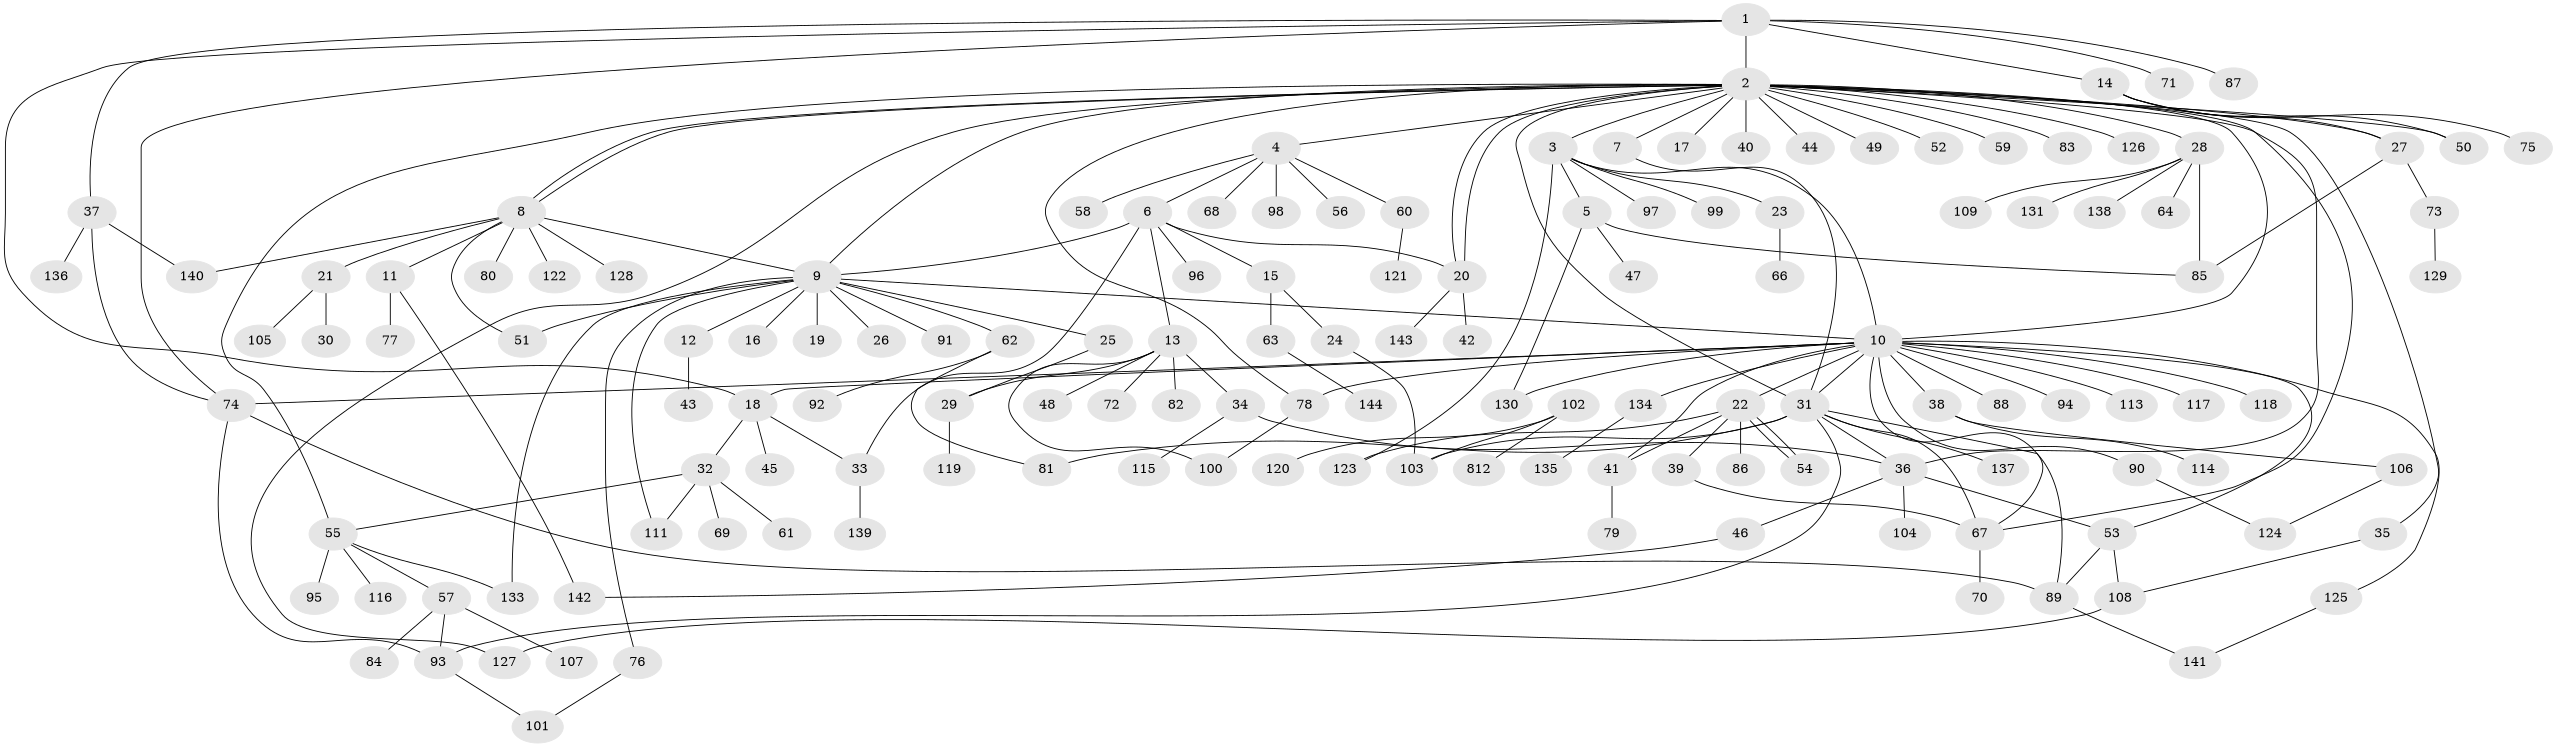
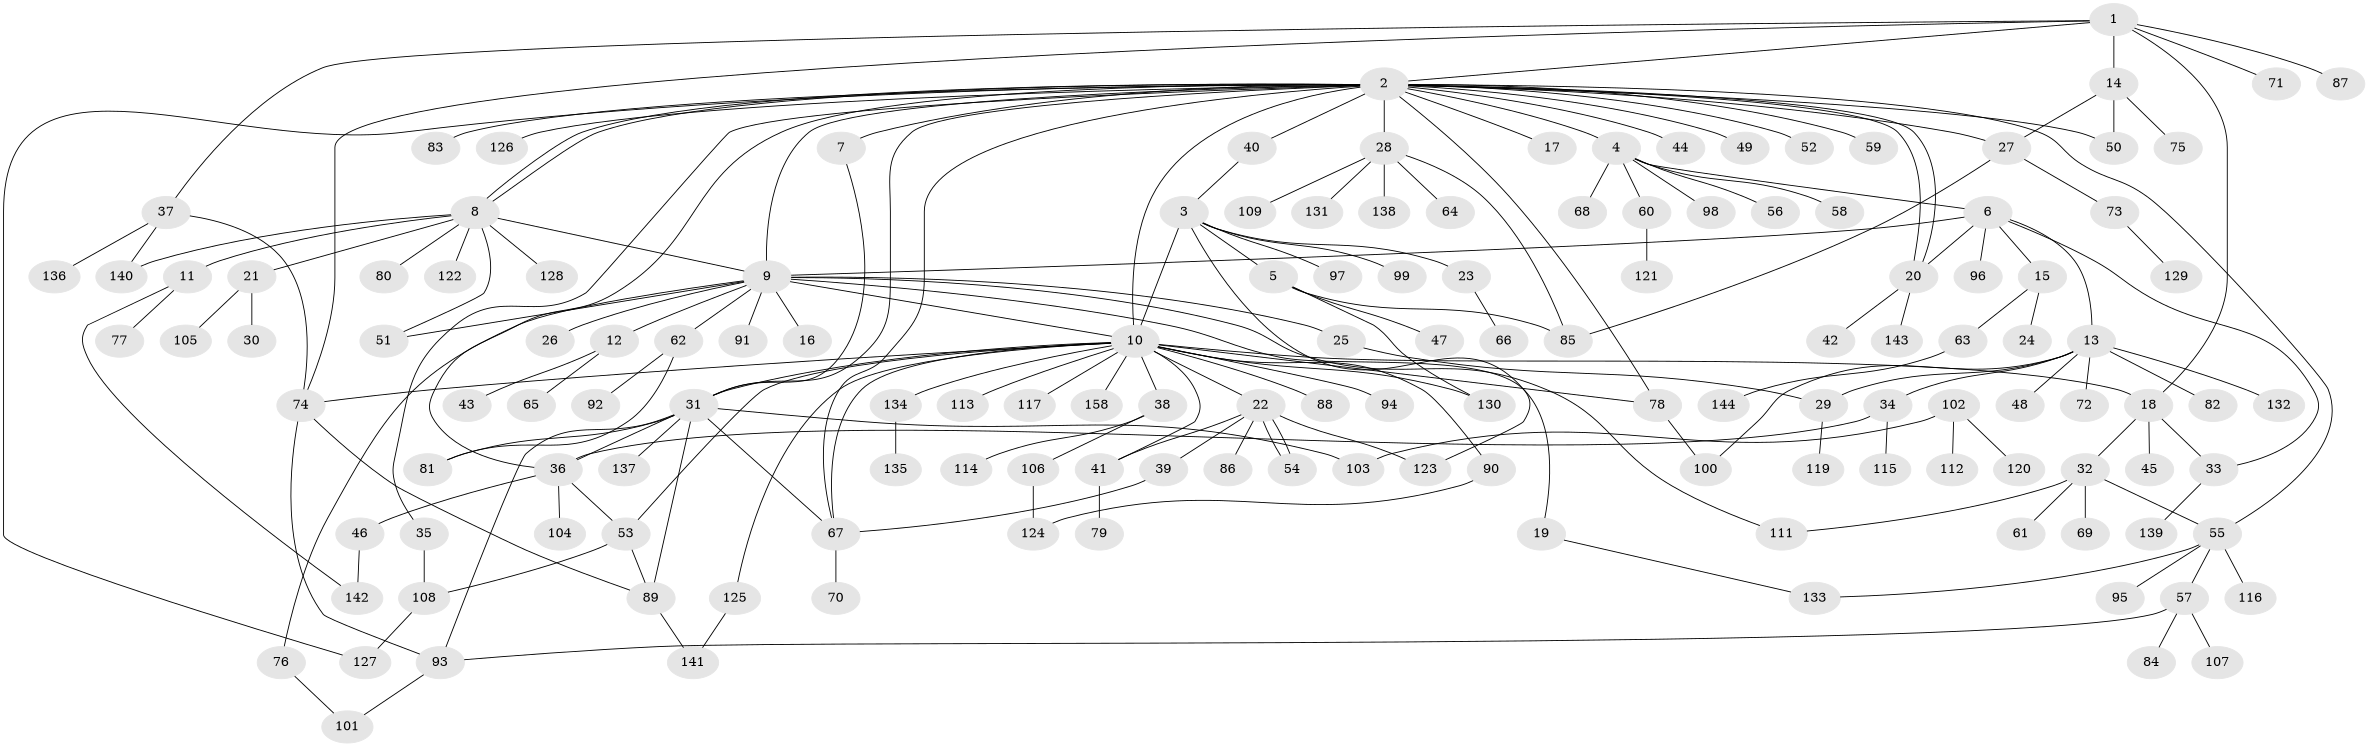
edge "2" -- "3": now "40" -- "3"
edge "9" -- "133": now "19" -- "133"
edge "24" -- "103": removed
node "65": added
node "118": label "118" -> "158"
node "132": added
node "812": label "812" -> "112"
